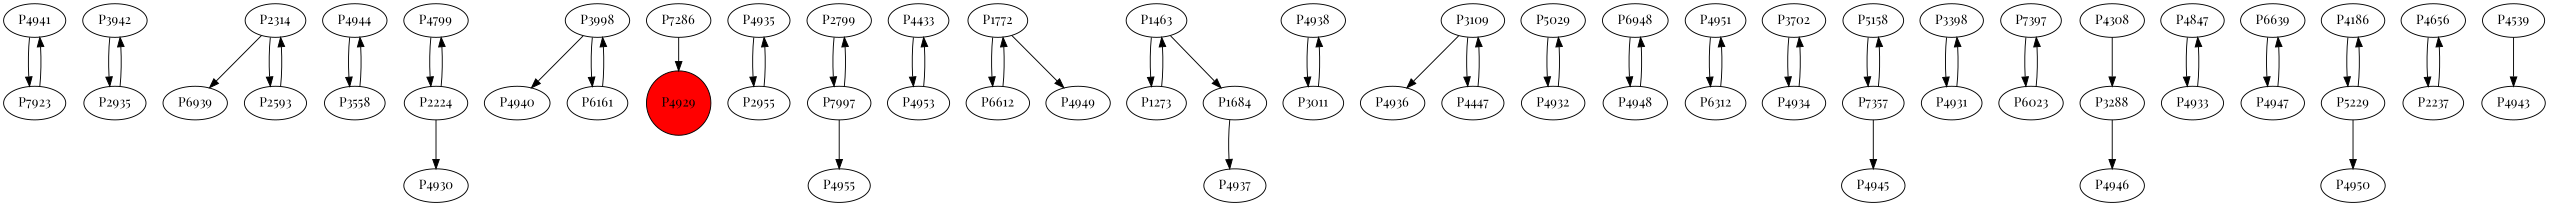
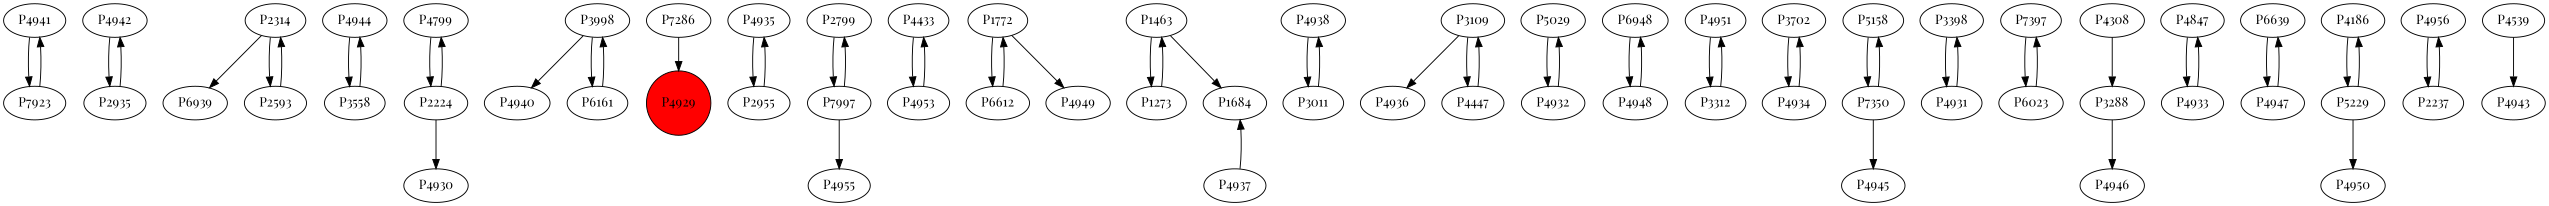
node "P3942": label "P3942" -> "P4942"
node "P4656": label "P4656" -> "P4956"
node "P6312": label "P6312" -> "P3312"
node "P7357": label "P7357" -> "P7350"
edge "P1684" -> "P4937": reversed
